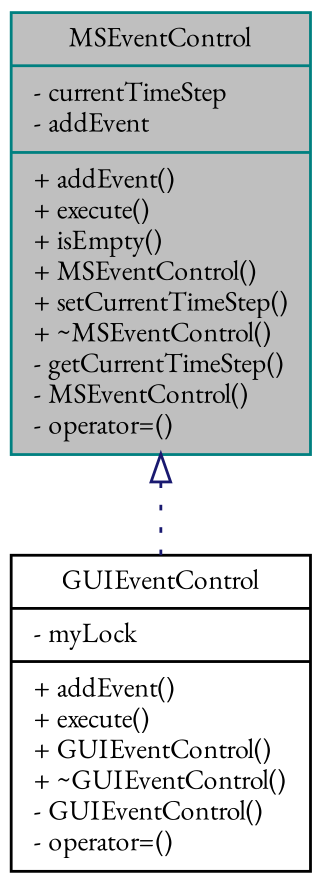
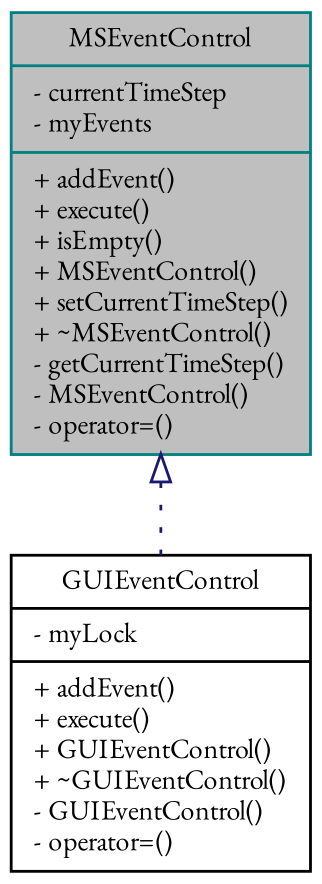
node "MSEventControl": text "- addEvent" -> "- myEvents"
